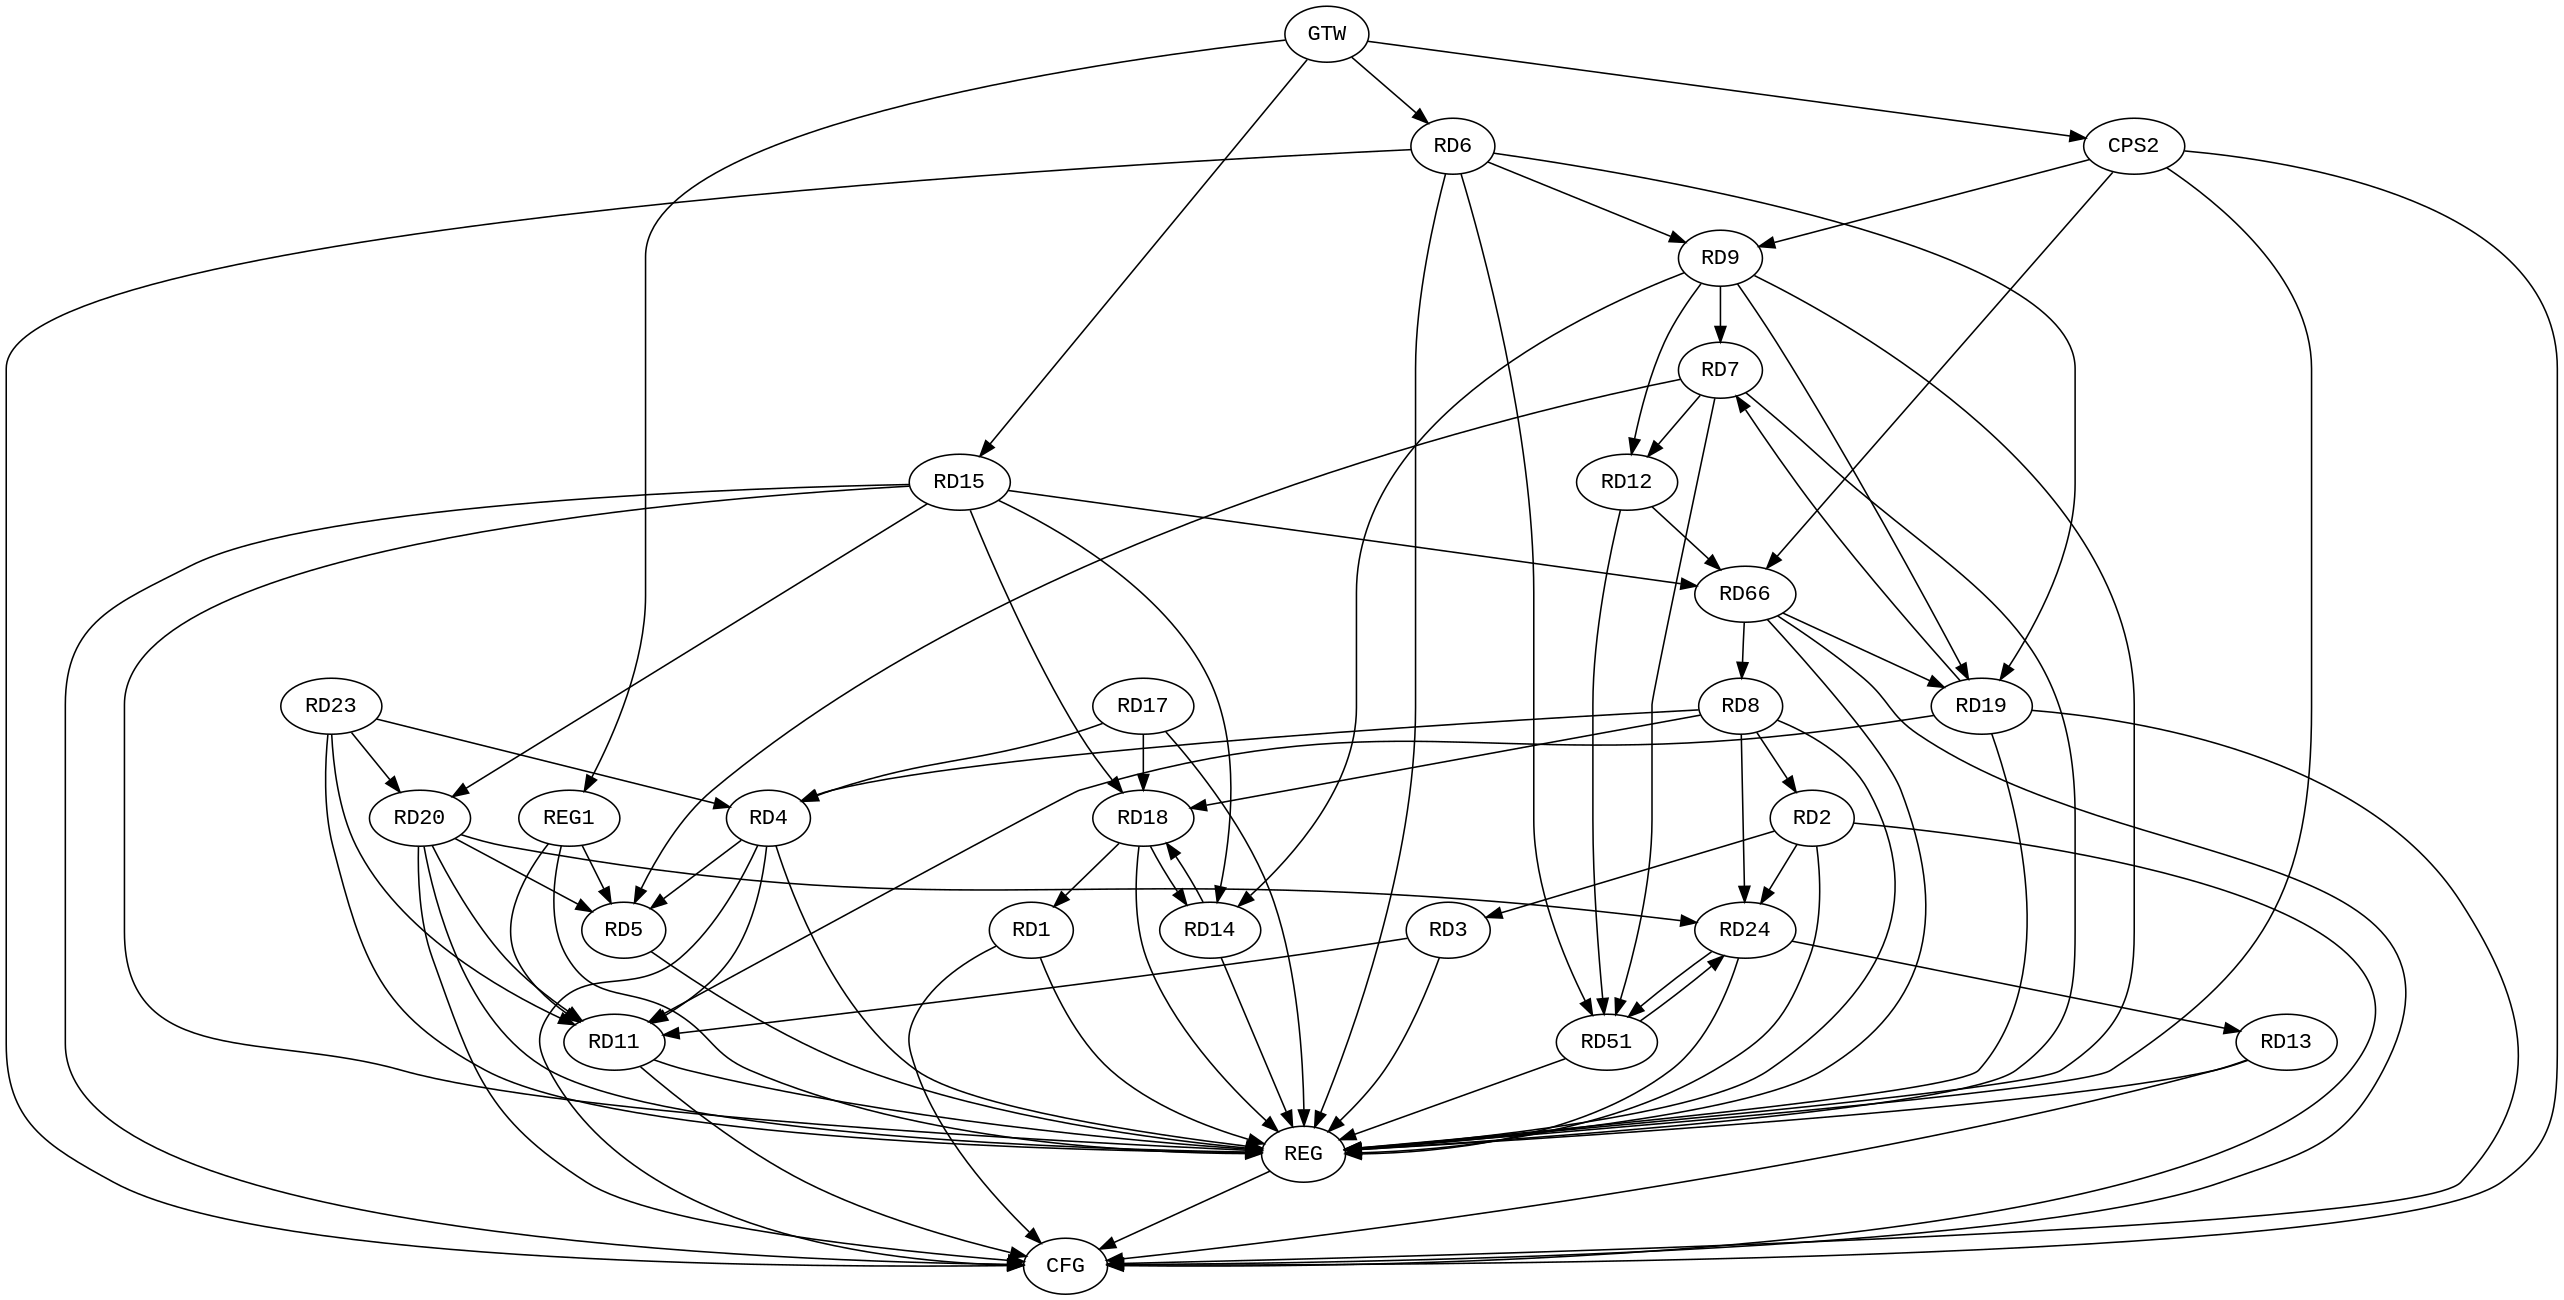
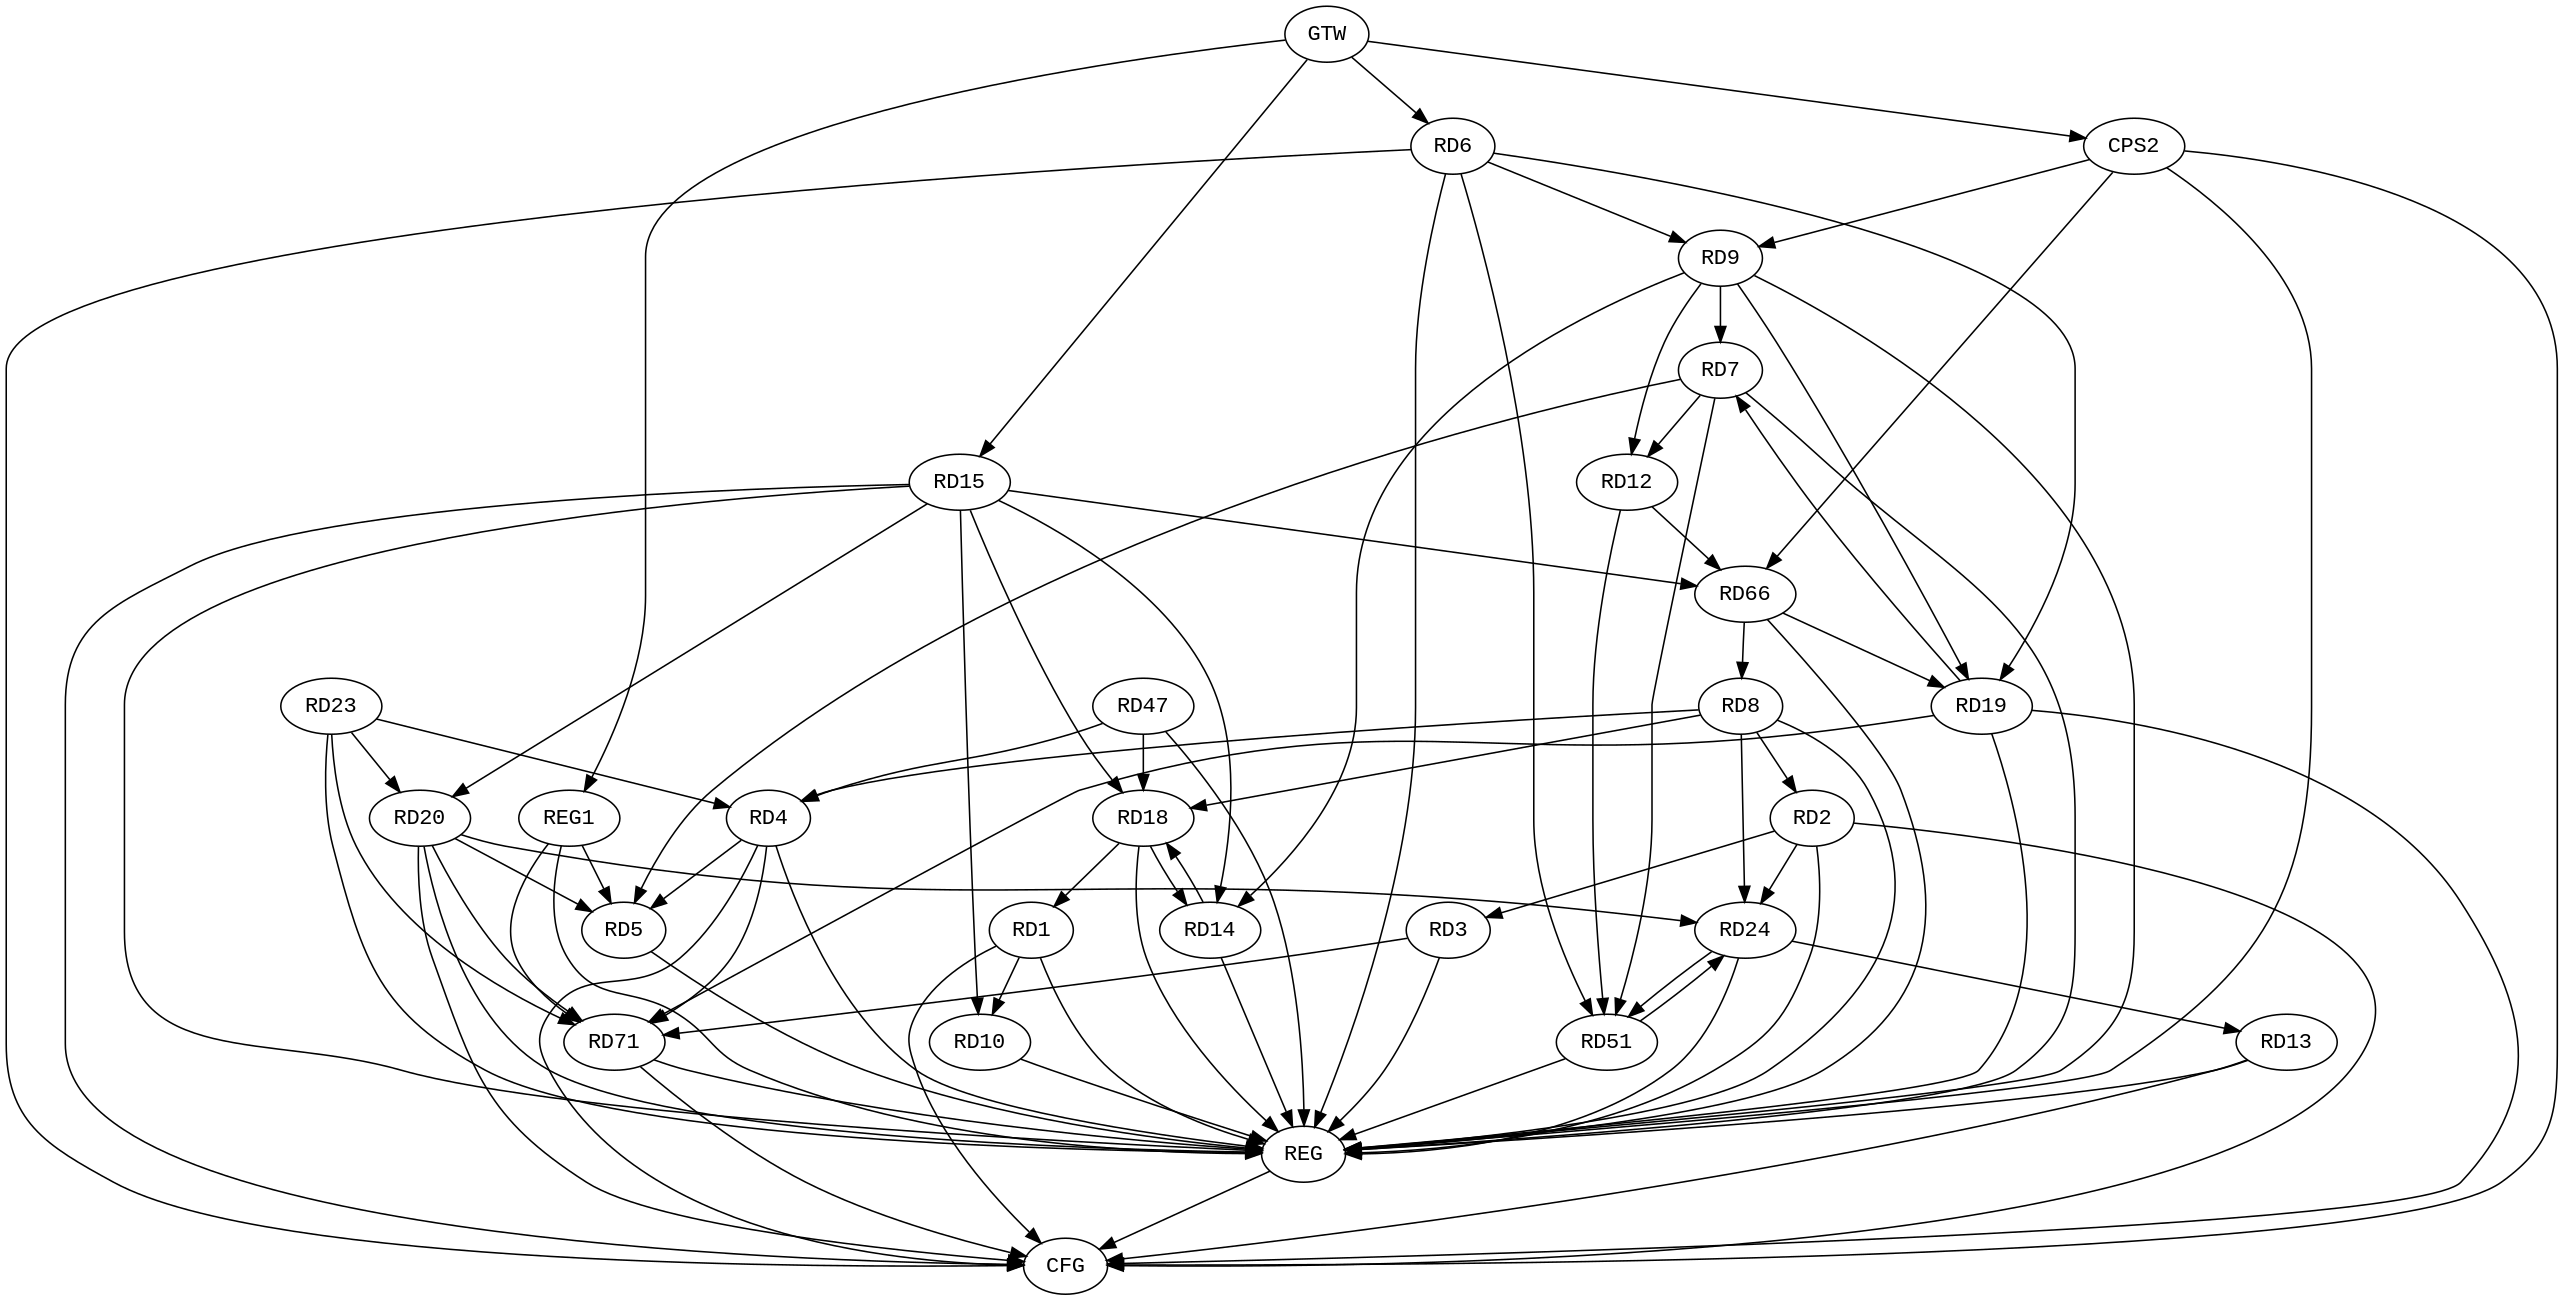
node "RD17": label "RD17" -> "RD47"
node "RD11": label "RD11" -> "RD71"
node "RD10": added
edge "RD66" -> "CFG": removed
